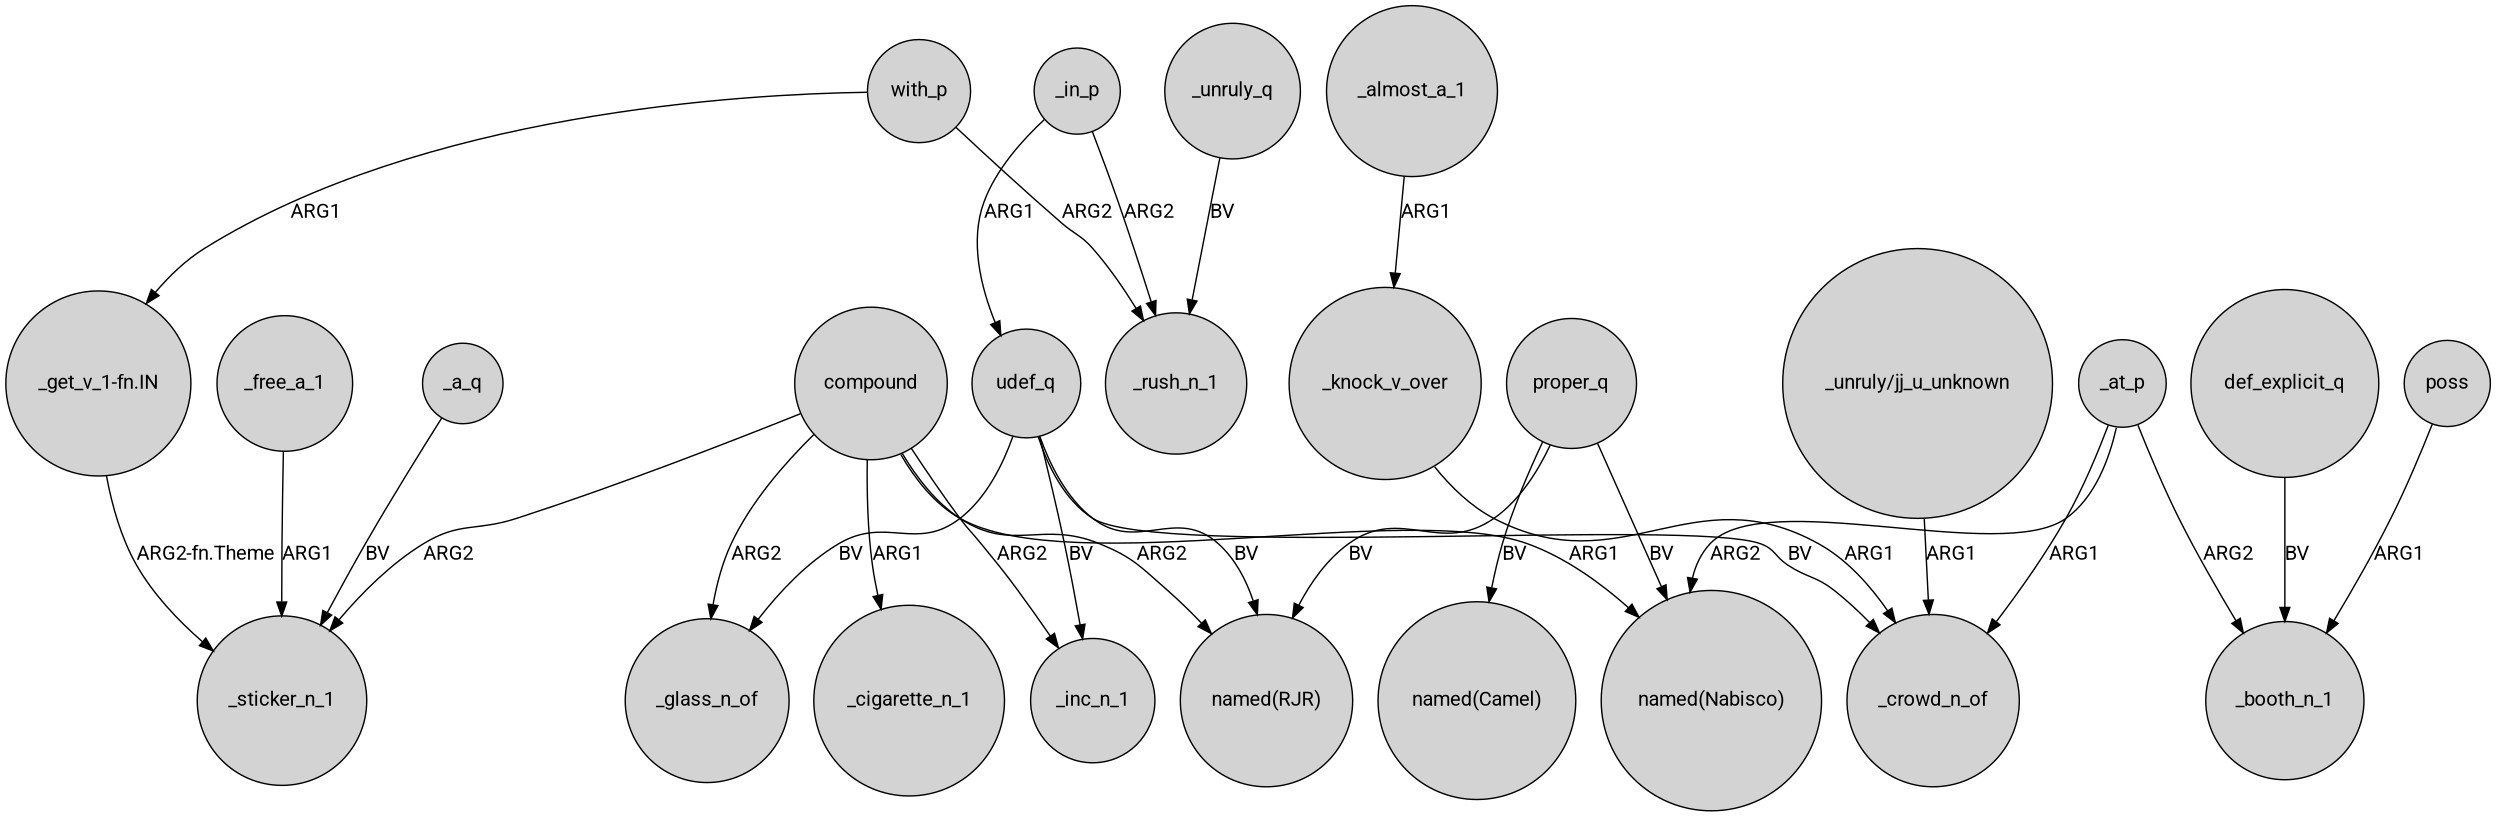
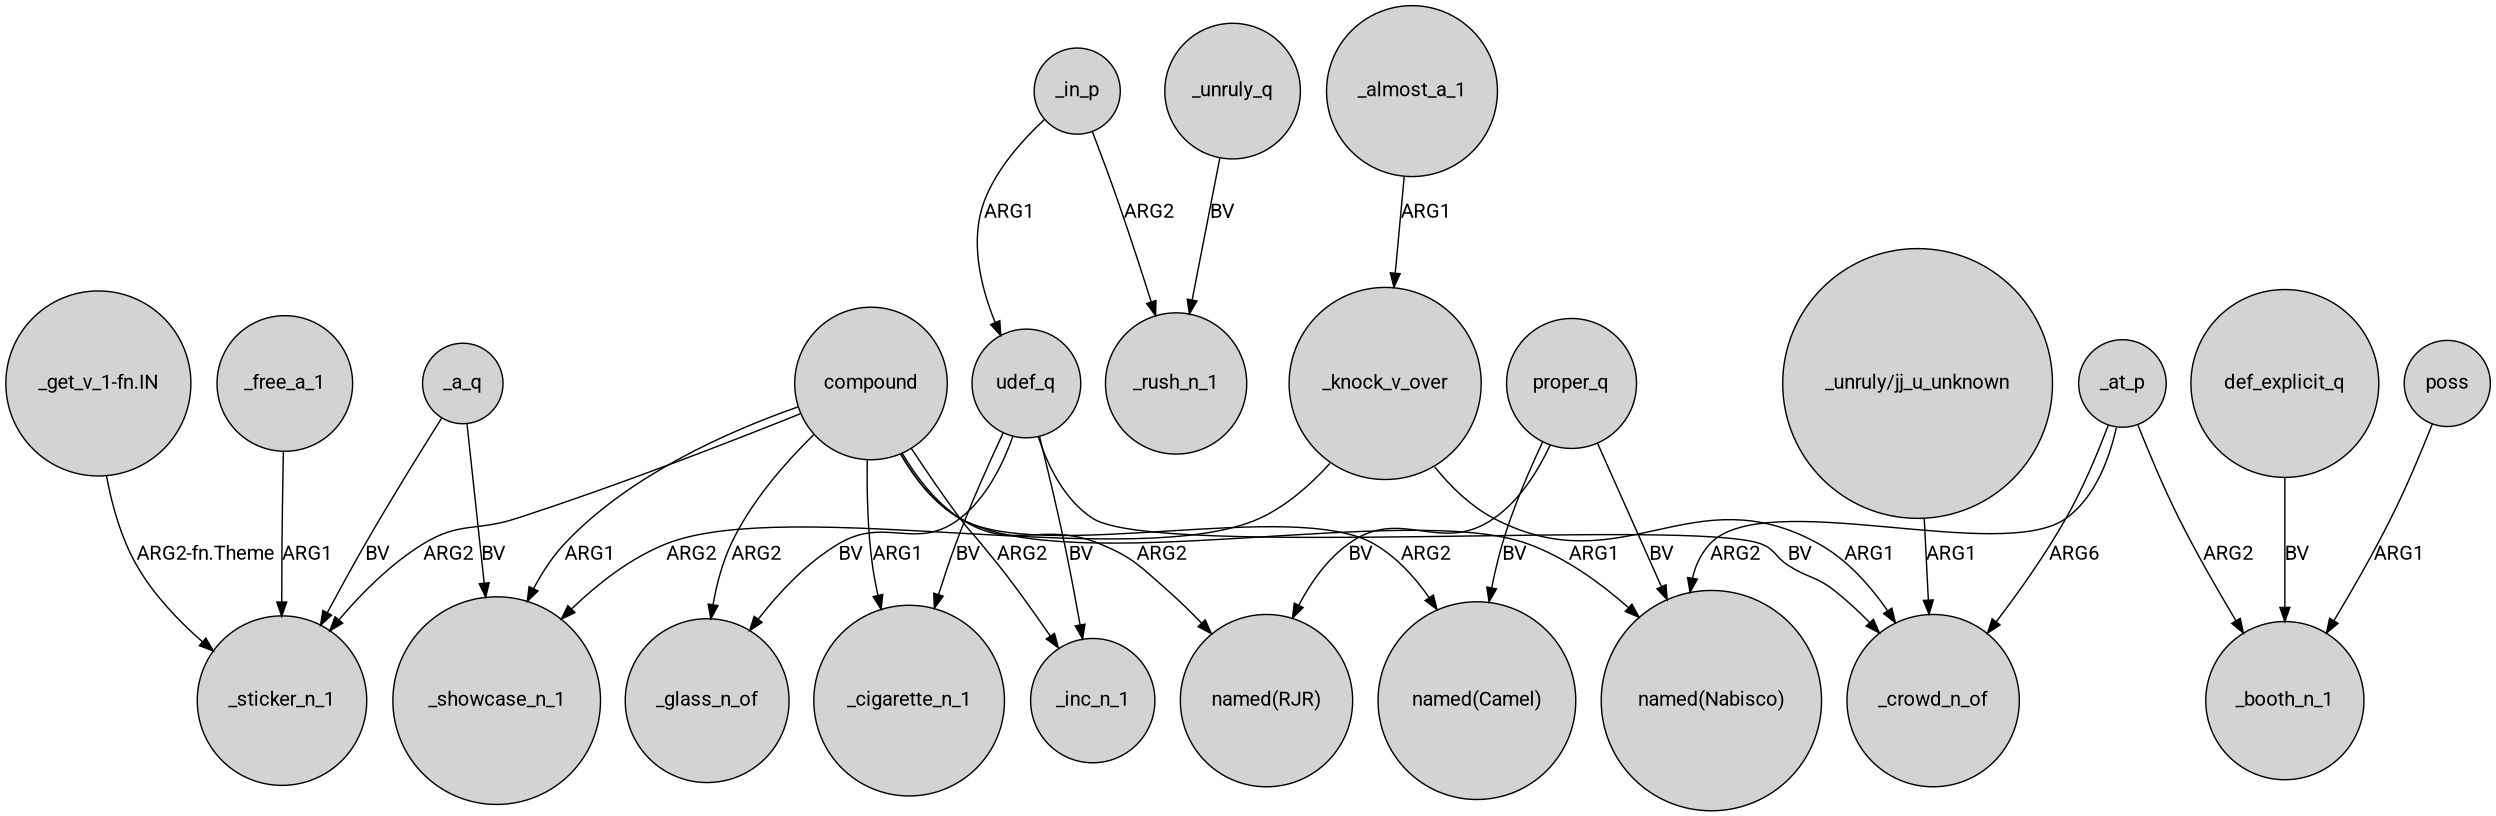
node "with_p": removed
edge "compound" -> "named(Camel)": added, label "ARG2"
edge "udef_q" -> "named(RJR)": now "udef_q" -> "_cigarette_n_1"
edge "_at_p" -> "_crowd_n_of": label "ARG1" -> "ARG6"
node "_showcase_n_1": added
